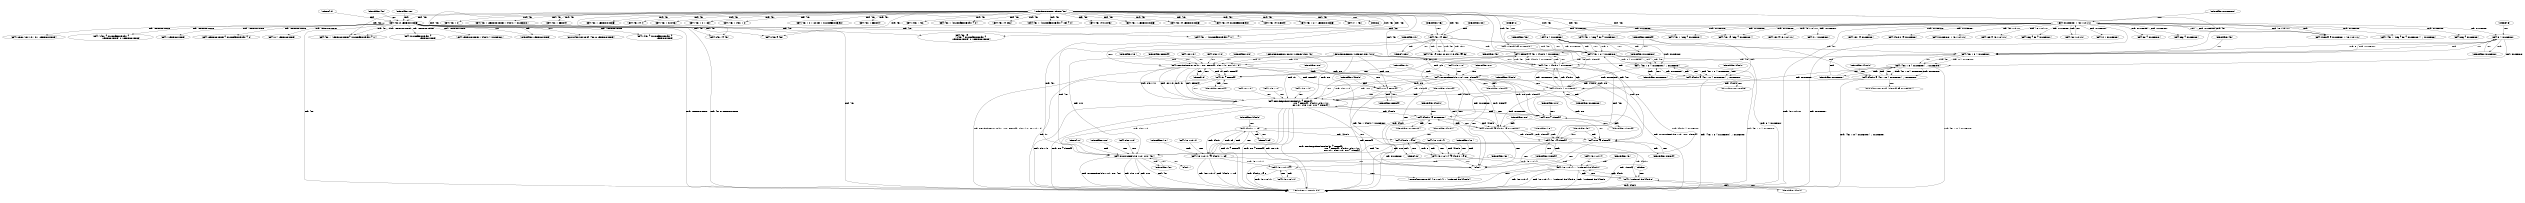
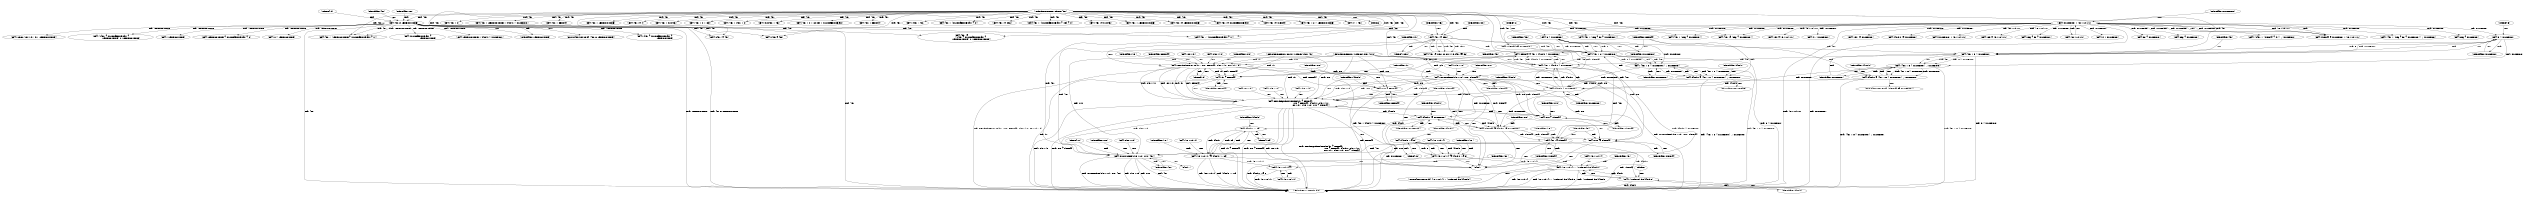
node "(Call,inp_len - len)": added
node "(Call,(plen - (sha_off + iv)) / SHA_CBLOCK)": added
edge "(MethodParameterIn,const unsigned char *in)" -> "(Call,in + aes_off)": added, label "DDG: in"
edge "(Call,blocks >> 29)" -> "(Call,blocks <<= 3)": removed, label "DDG: blocks"
edge "(Call,key->md.Nh++)" -> "(ControlStructure,if (key->md.Nl < (unsigned int)blocks))": removed, label "AST:"
edge "(Call,len - 3 * SHA_CBLOCK)" -> "(MethodReturn,static int)": added, label "DDG: 3 * SHA_CBLOCK"
